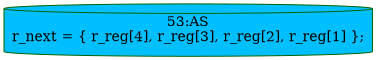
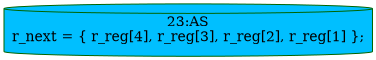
node "53:AS r_next = { r_reg[4], r_reg[3], r_reg[2], r_reg[1] };": label "53:AS r_next = { r_reg[4], r_reg[3], r_reg[2], r_reg[1] };" -> "23:AS r_next = { r_reg[4], r_reg[3], r_reg[2], r_reg[1] };"
